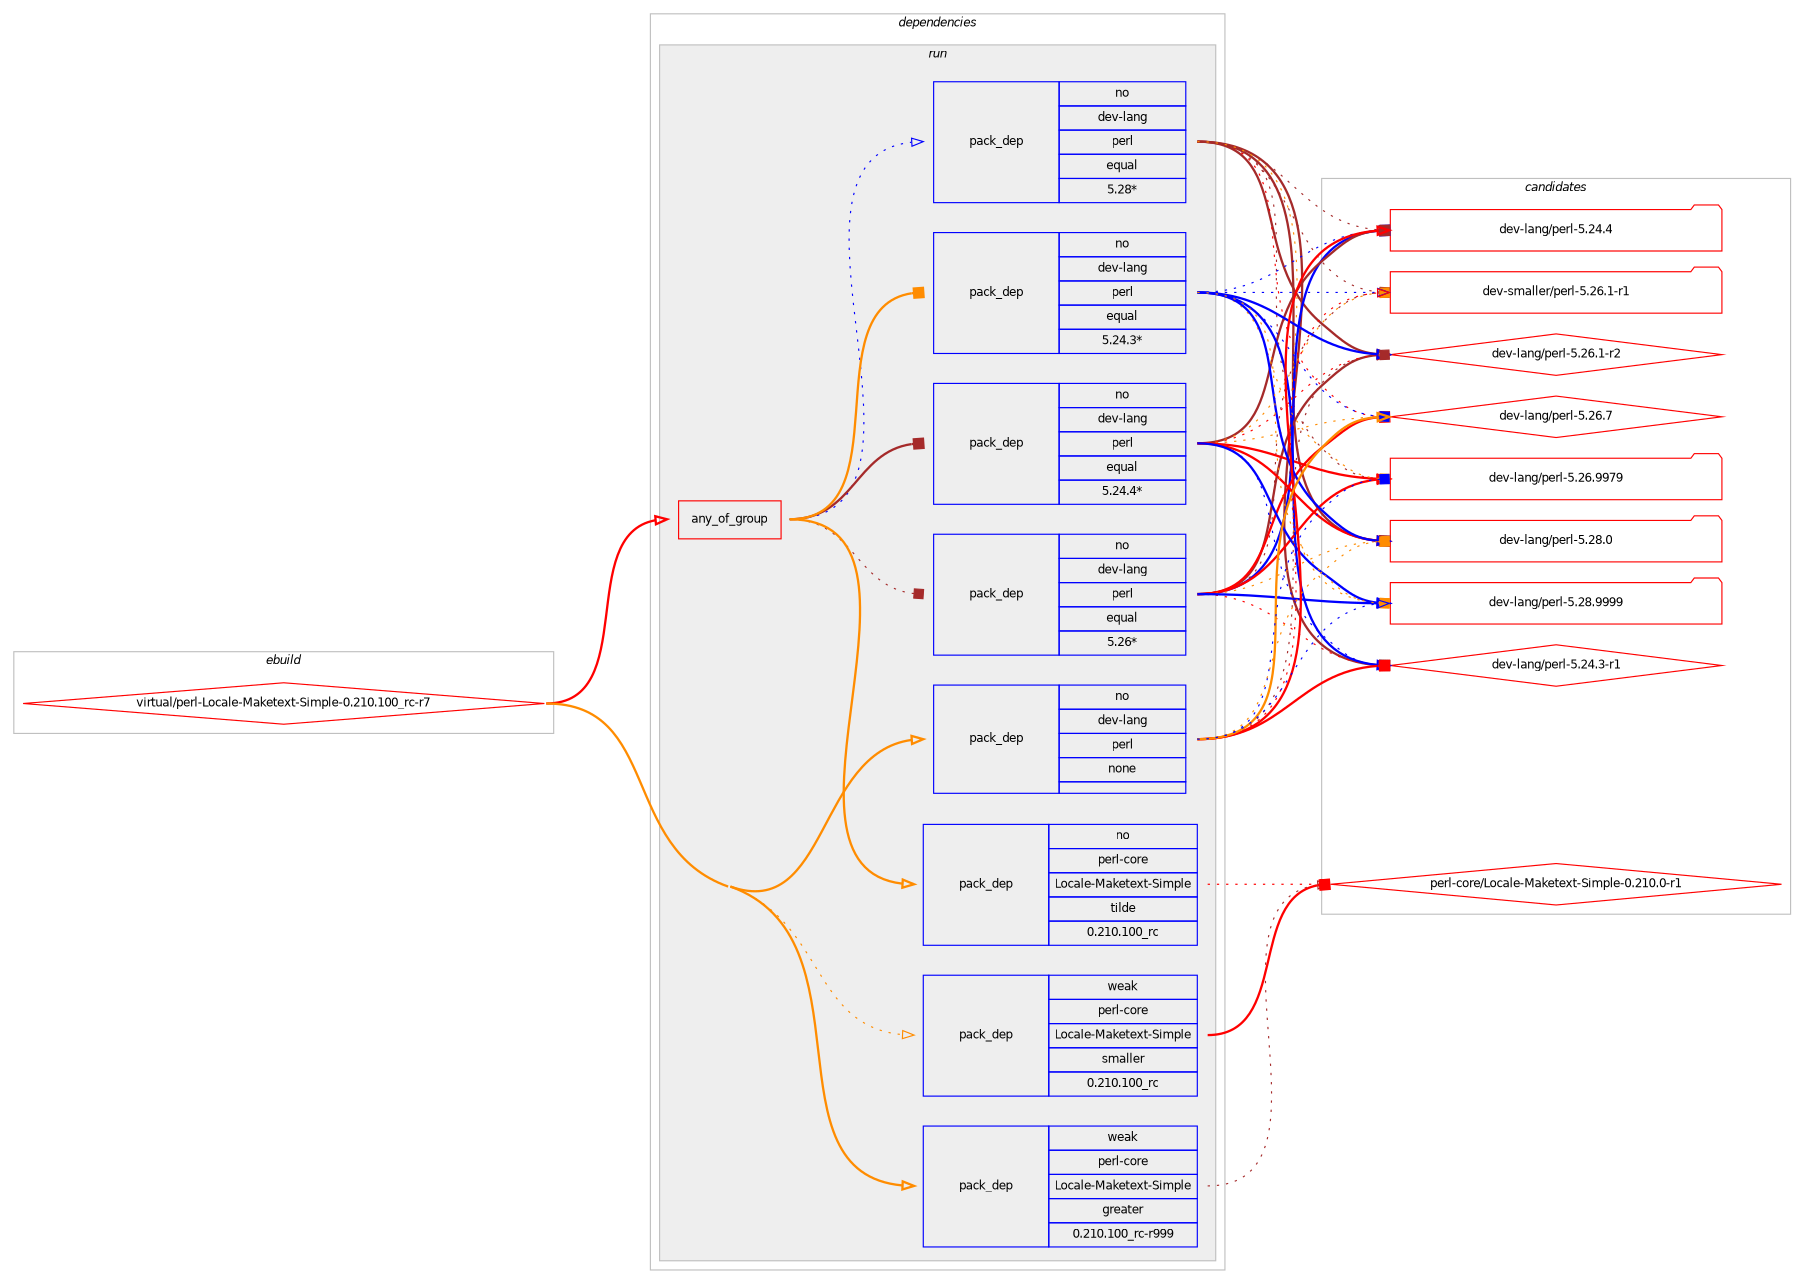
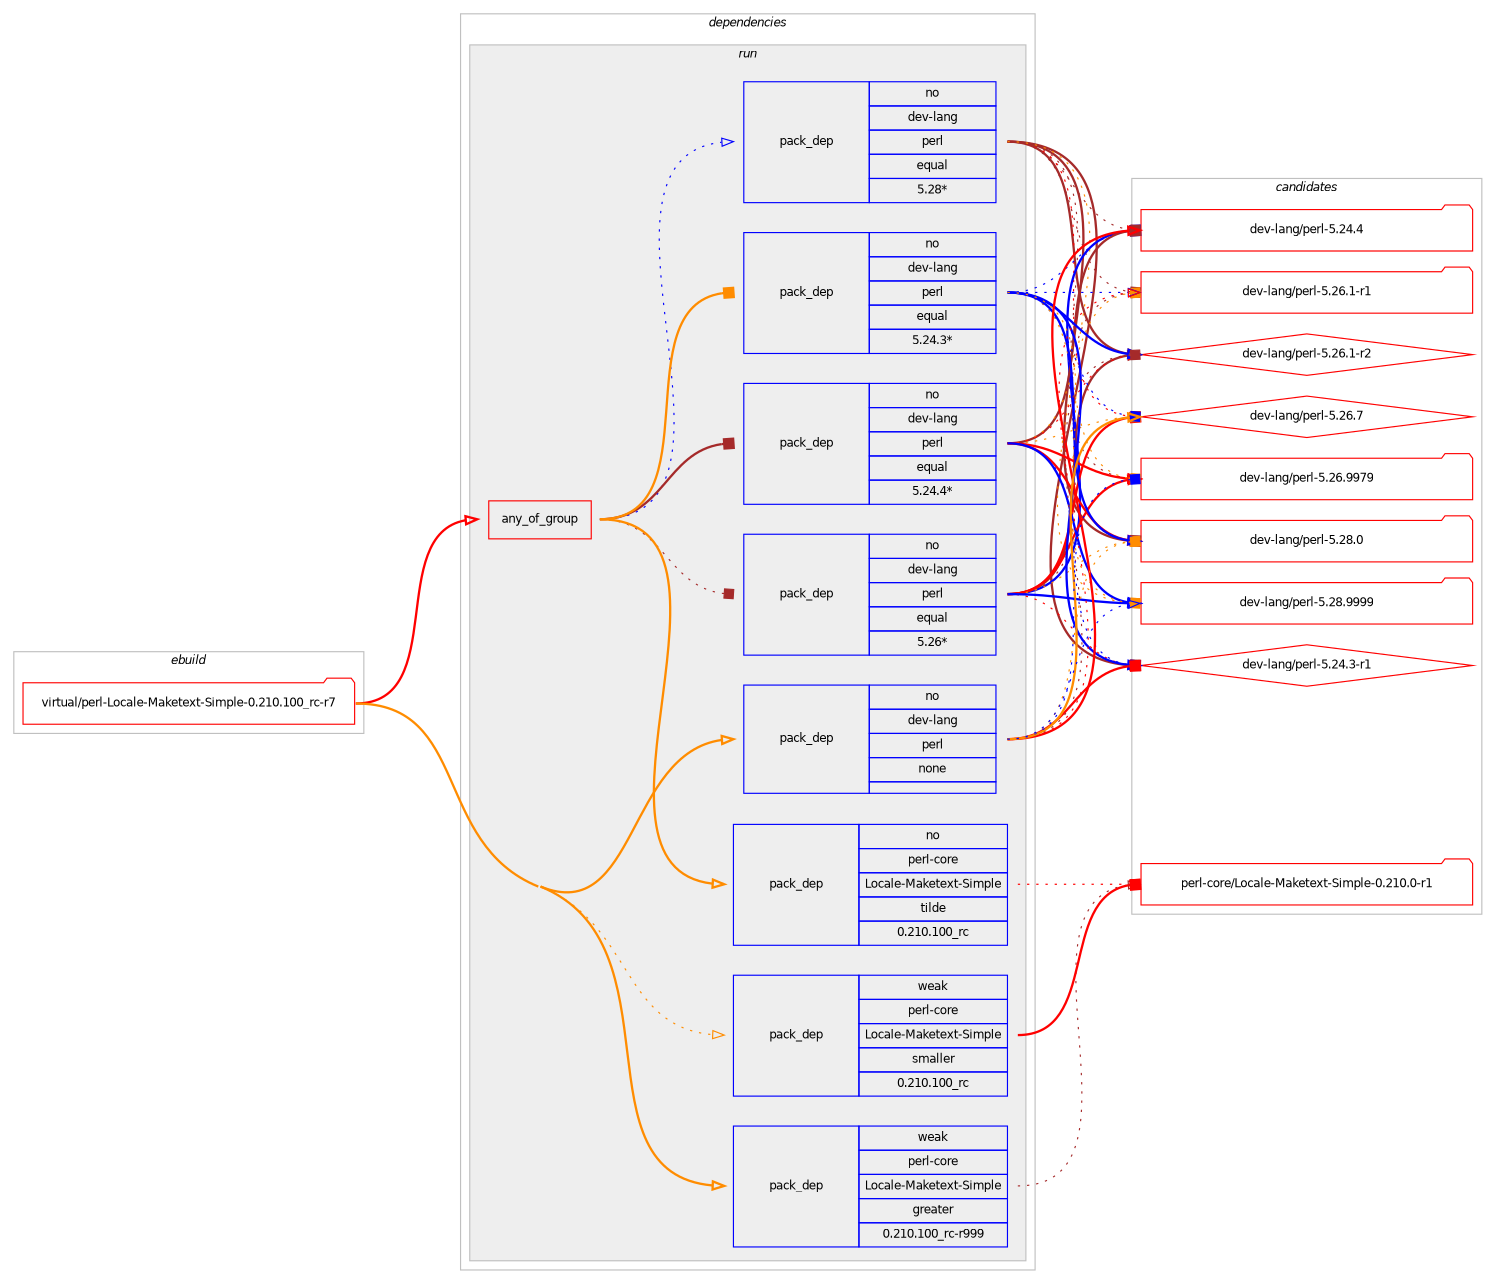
node "dev-smaller/perl-5.26.1-r1": label "dev-smaller/perl-5.26.1-r1" -> "dev-lang/perl-5.26.1-r1"
node "virtual/perl-Locale-Maketext-Simple-0.210.100_rc-r7": shape diamond -> folder
node "perl-core/Locale-Maketext-Simple-0.210.0-r1": shape diamond -> folder
